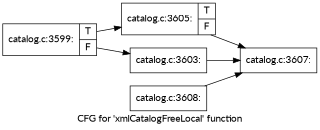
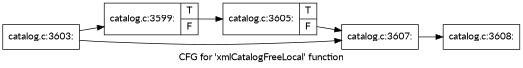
edge "catalog.c:3599:" -> "catalog.c:3603:": reversed
edge "catalog.c:3608:" -> "catalog.c:3607:": reversed
